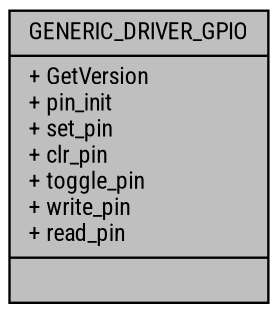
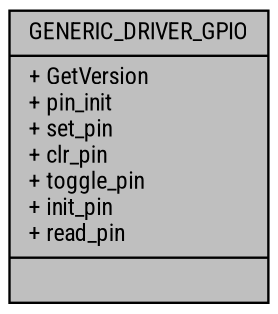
node "GENERIC_DRIVER_GPIO": text "+ write_pin" -> "+ init_pin"
